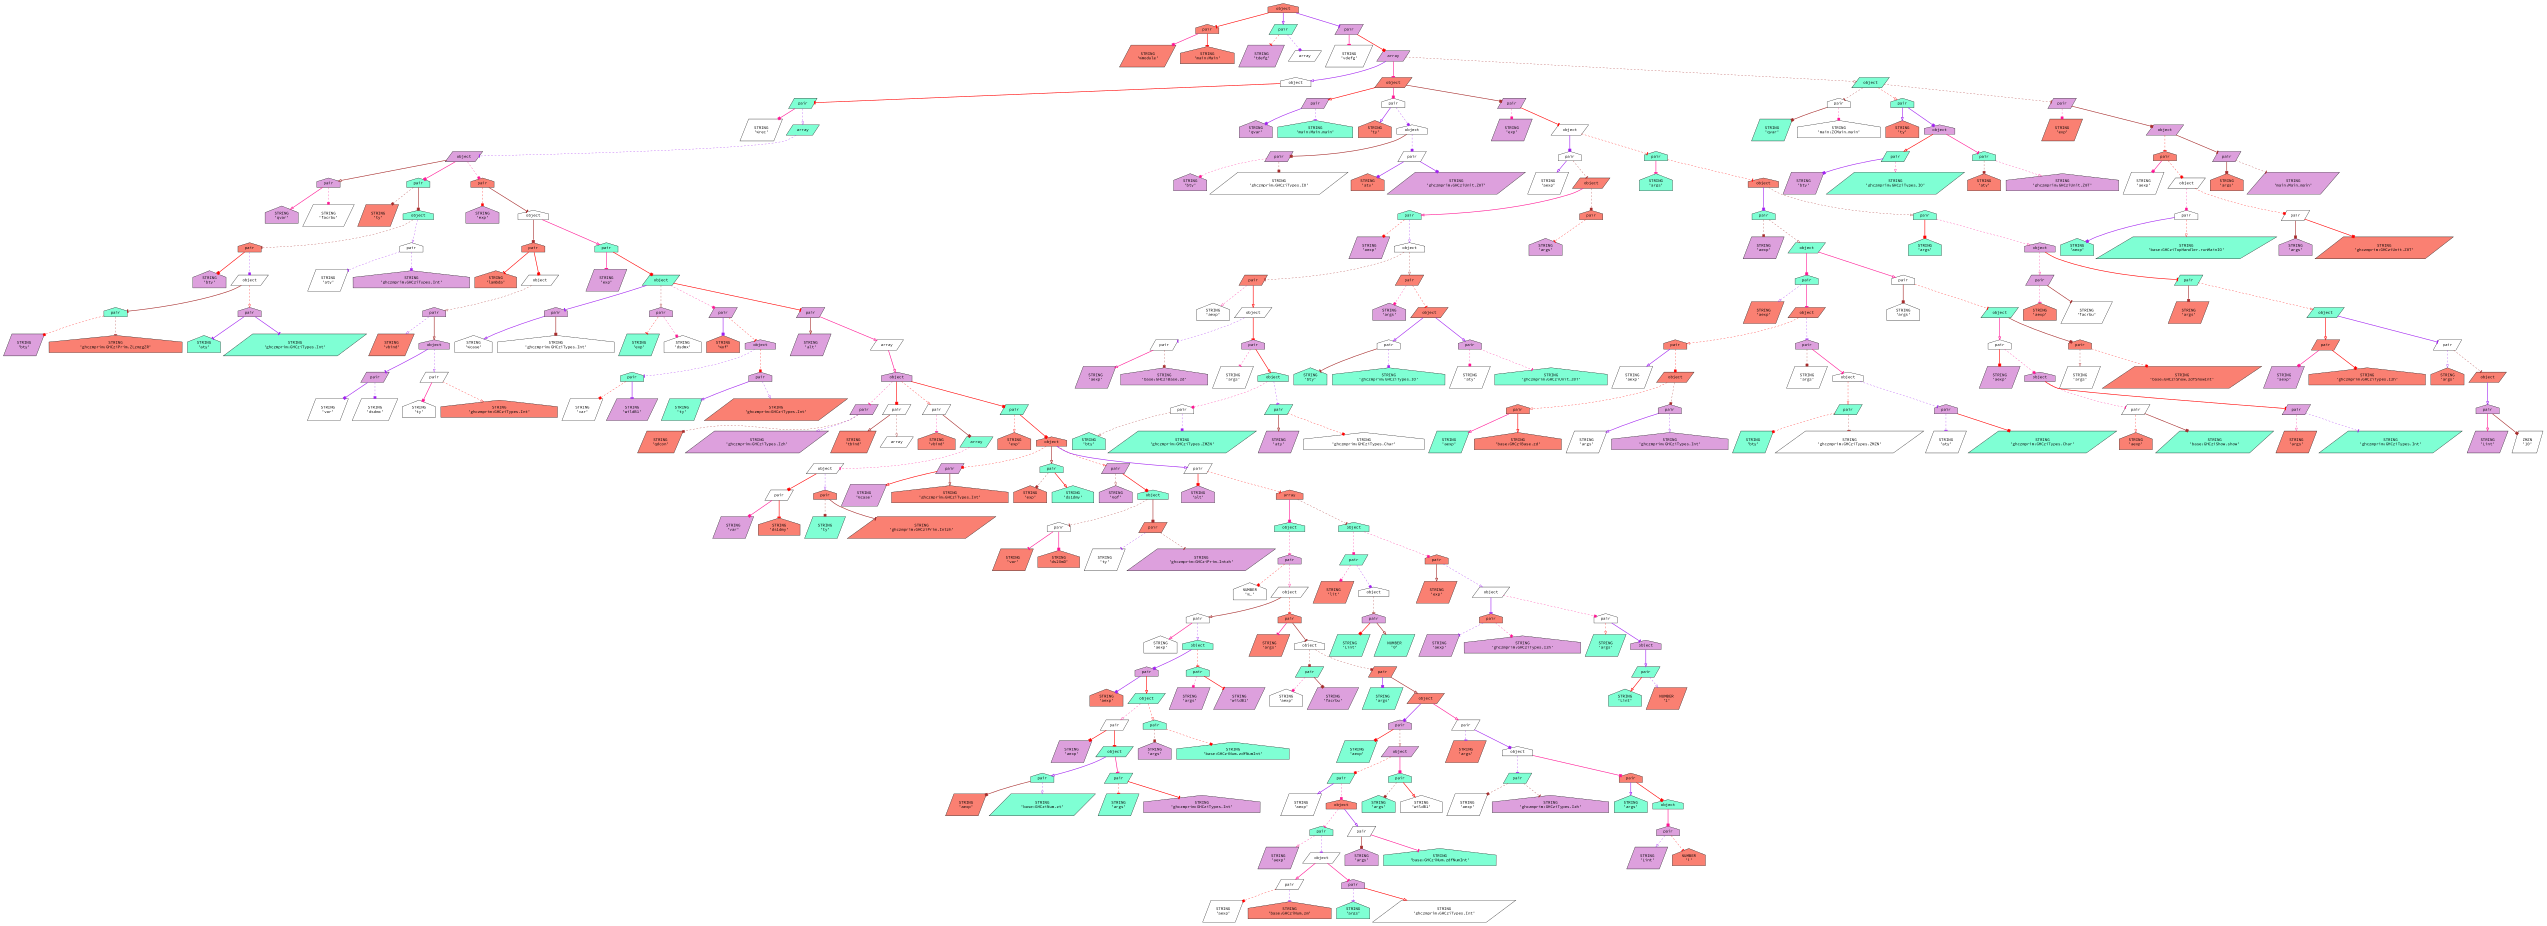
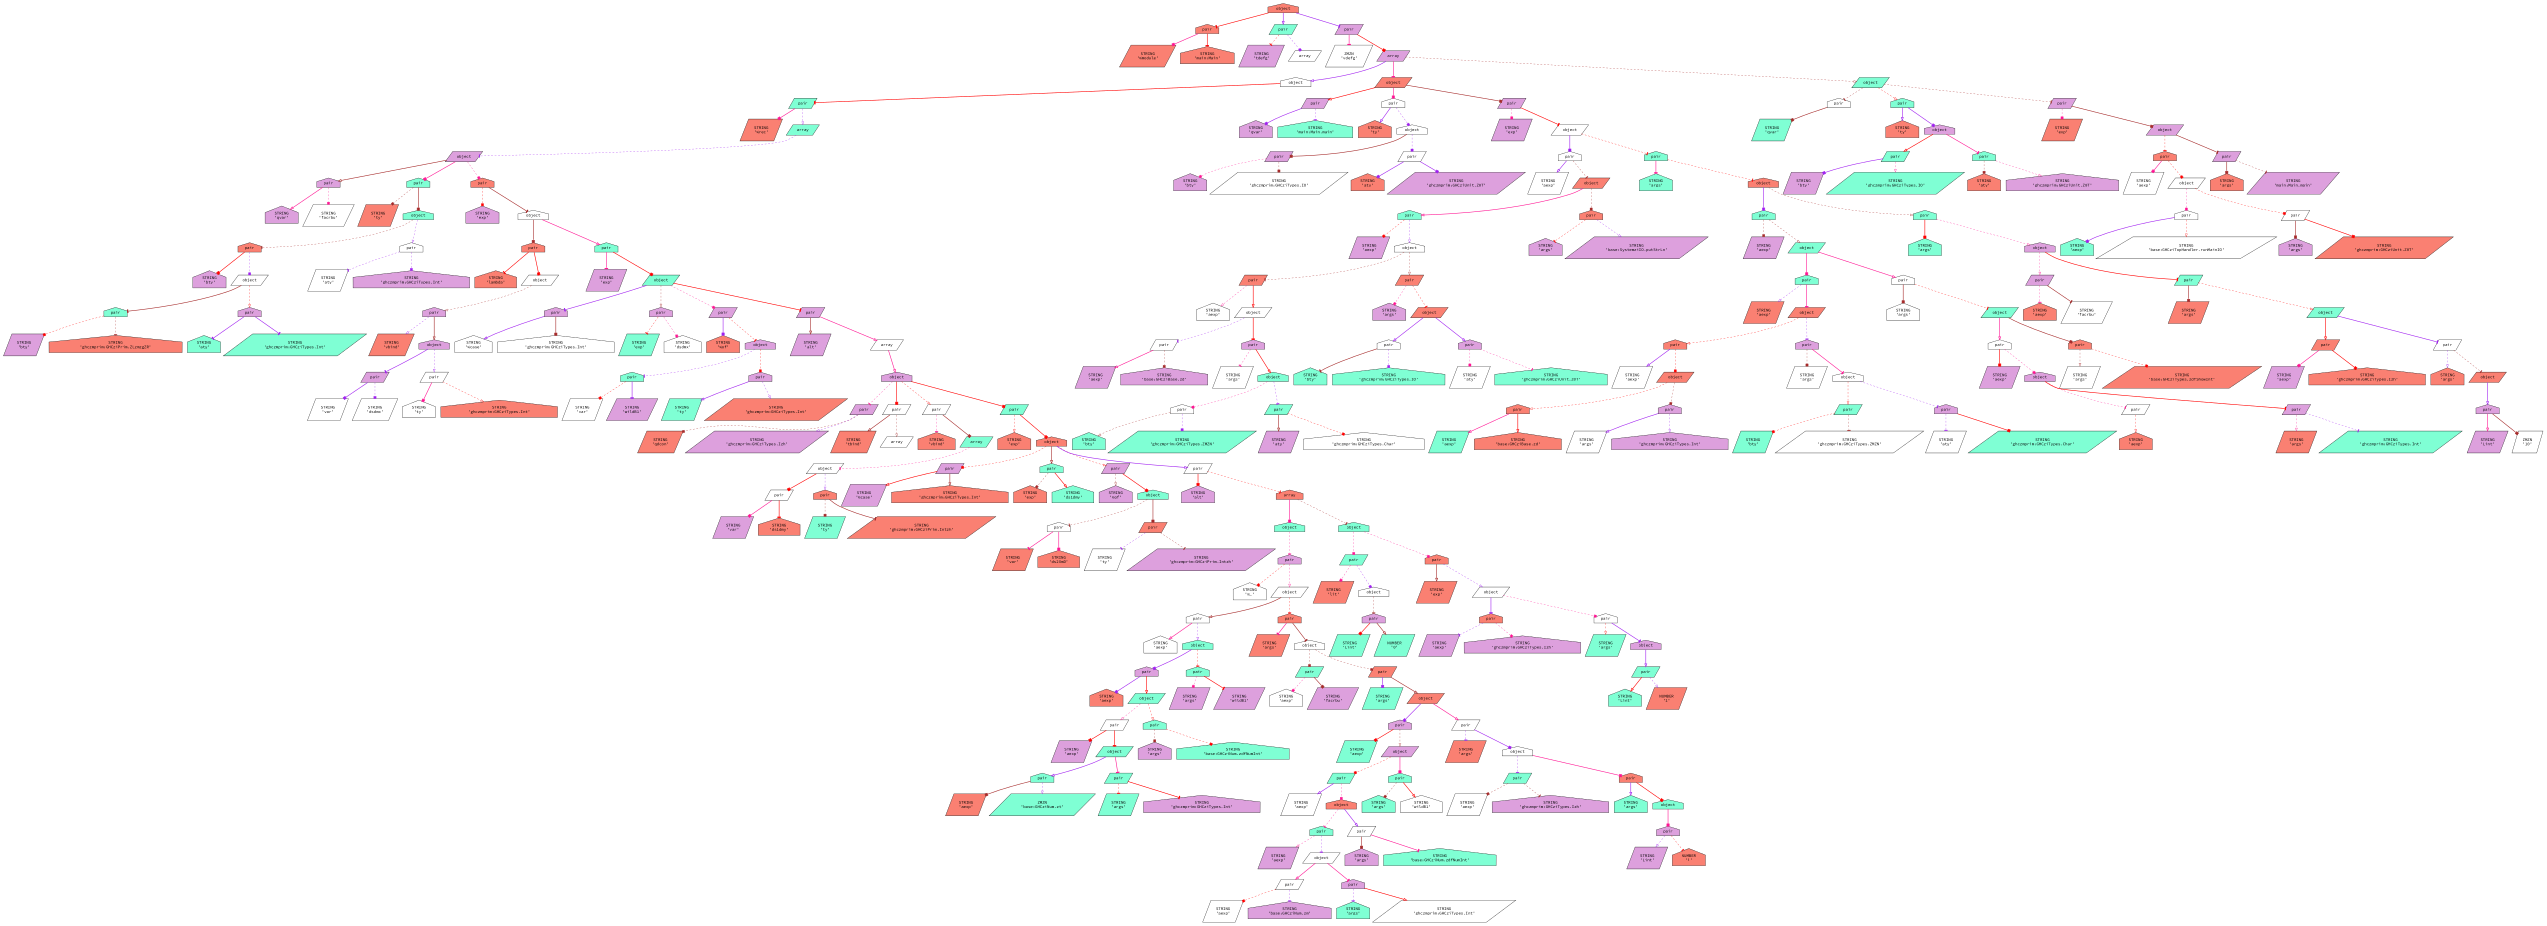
node "STRING 'vdefg'": label "STRING 'vdefg'" -> "ZMZN 'vdefg'"
node "STRING '%rec'": fillcolor white -> salmon
node "STRING 'main:ZCMain.main'": removed
node "STRING 'base:SystemziIO.putStrLn'": added
node "STRING 'base:GHCziTopHandler.runMainIO'": fillcolor aquamarine -> white
node "STRING 'base:GHCziShow.zdfShowInt'": label "STRING 'base:GHCziShow.zdfShowInt'" -> "STRING 'base:GHCziTypes.zdfShowInt'"
node "STRING 'base:GHCziShow.show'": removed
node "NUMBER '%_'": label "NUMBER '%_'" -> "STRING '%_'"
node "STRING 'base:GHCziNum.zt'": label "STRING 'base:GHCziNum.zt'" -> "ZMZN 'base:GHCziNum.zt'"
node "STRING 'base:GHCziNum.zm'": fillcolor salmon -> plum
